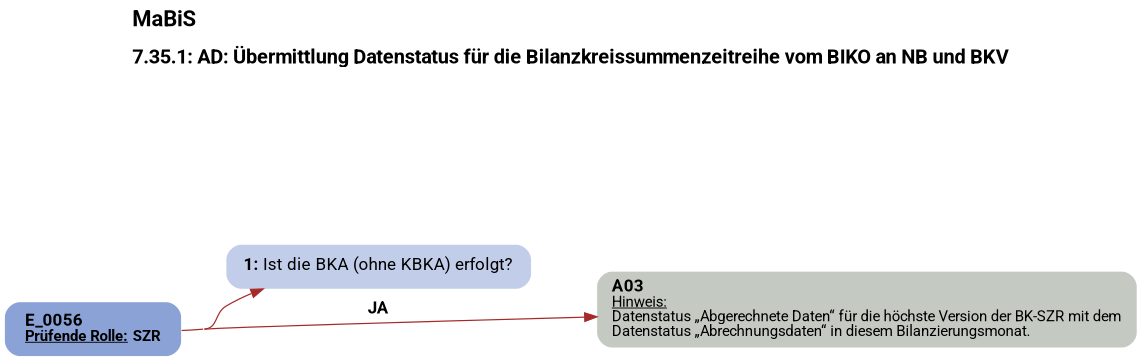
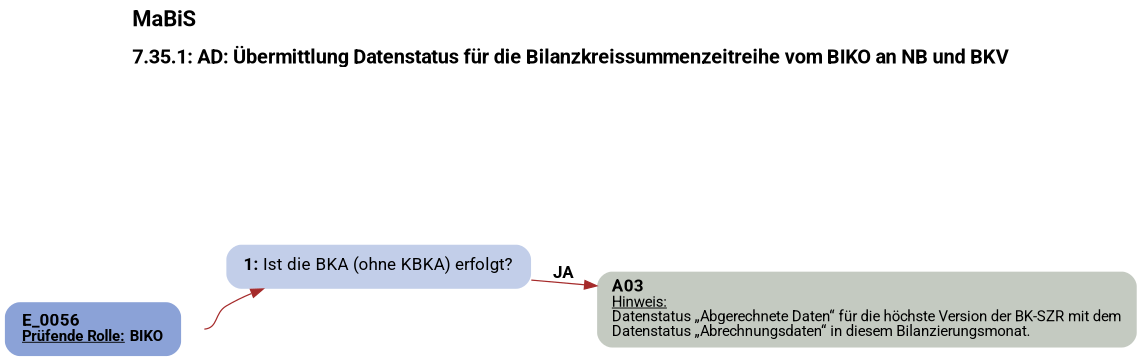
edge "E_0056" -> "A03": now "1:" -> "A03"
node "E_0056": text "SZR" -> "BIKO"
